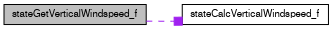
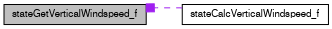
edge "stateGetVerticalWindspeed_f" -> "stateCalcVerticalWindspeed_f": reversed
